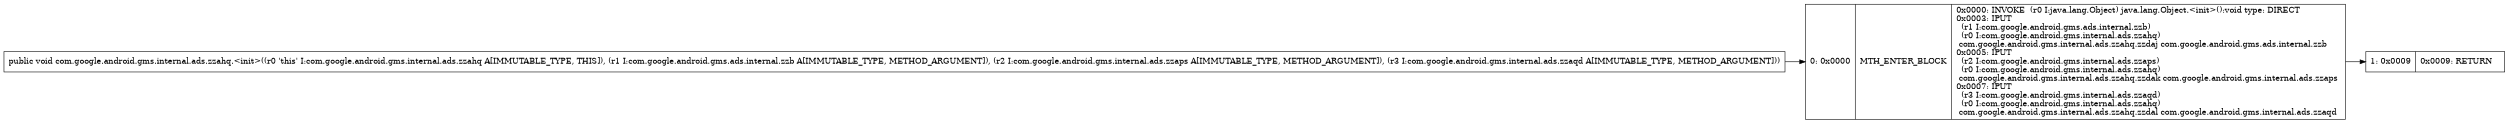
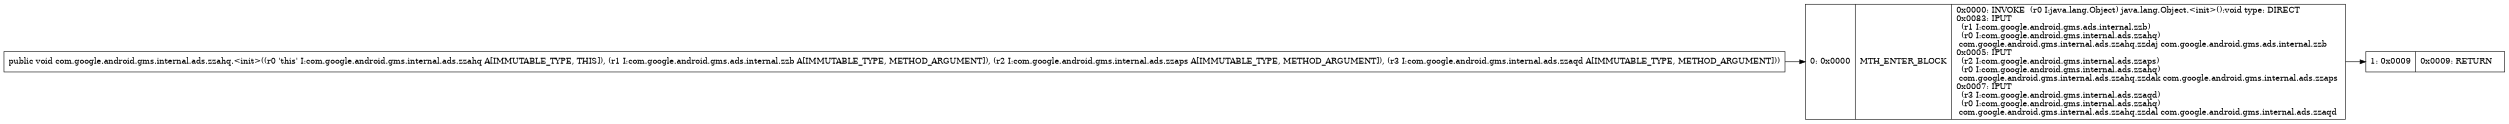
node "0: 0x0000": text "0x0003: IPUT" -> "0x0083: IPUT"
